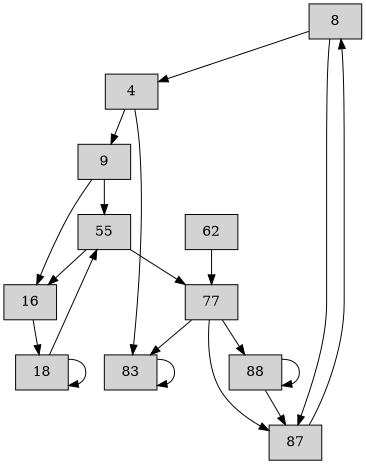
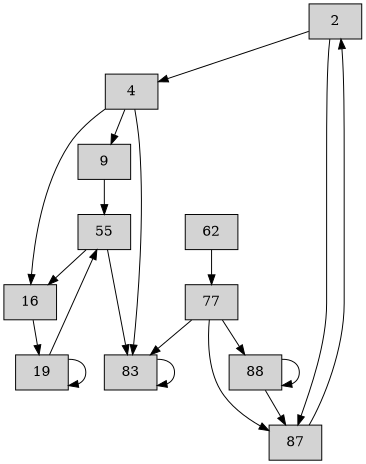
node "8": label "8" -> "2"
edge "9" -> "16": now "4" -> "16"
edge "55" -> "77": now "55" -> "83"
node "18": label "18" -> "19"
